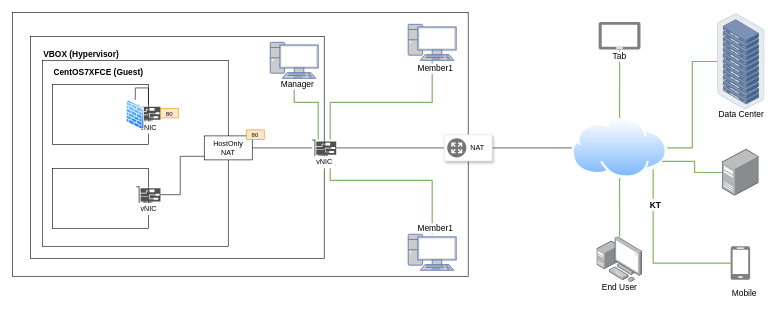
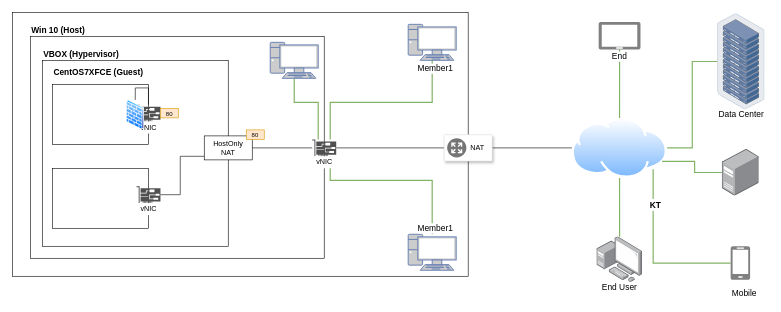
node "Win 10 (Host)": added
node "Tab": label "Tab" -> "End"
node "Manager": removed
